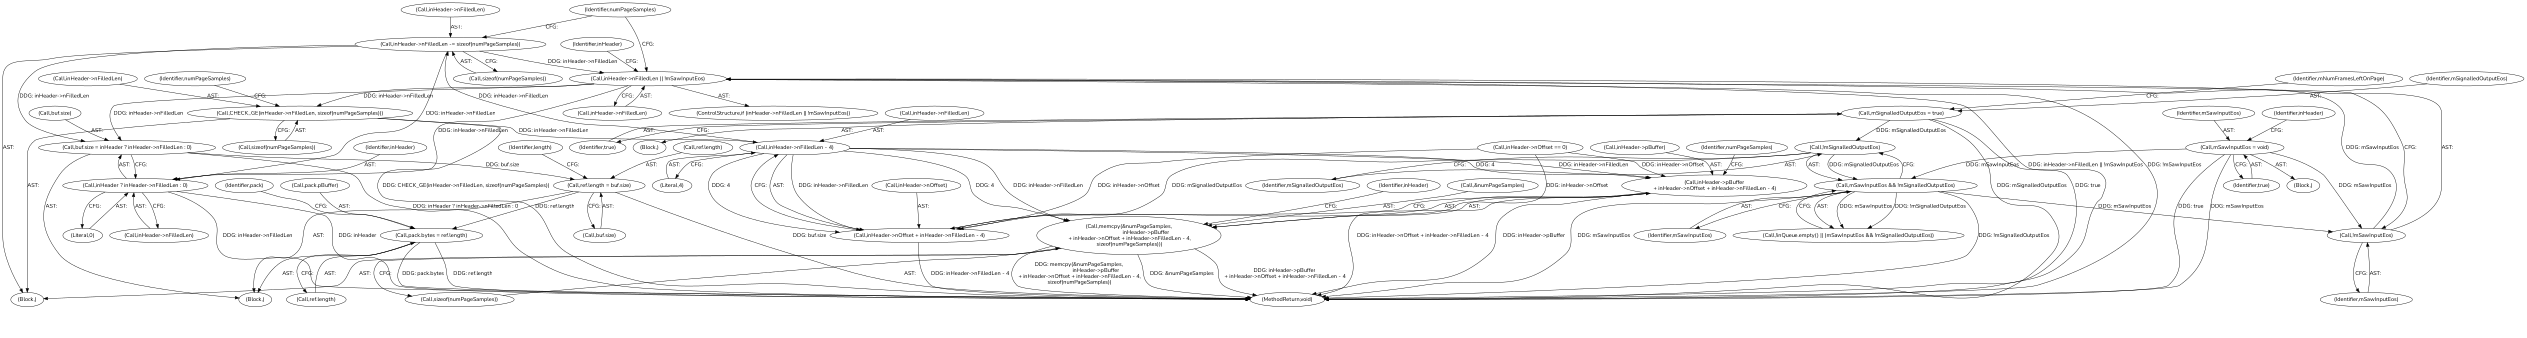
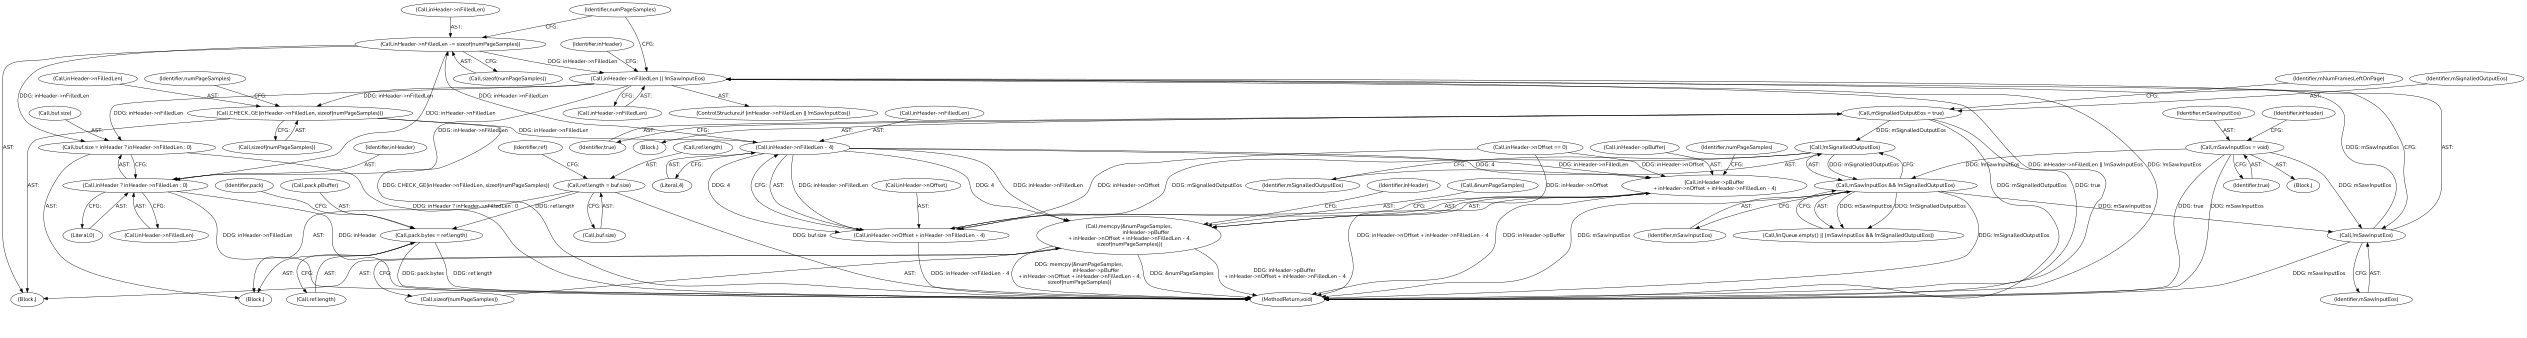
node "(Identifier,length)": label "(Identifier,length)" -> "(Identifier,ref)"
edge "(Call,buf.size = inHeader ? inHeader->nFilledLen : 0)" -> "(Call,ref.length = buf.size)": removed, label "DDG: buf.size"
edge "(Call,mSawInputEos = void)" -> "(Call,mSawInputEos && !mSignalledOutputEos)": label "DDG: mSawInputEos" -> "DDG: !mSawInputEos"
edge "(Call,!mSawInputEos)" -> "(MethodReturn,void)": added, label "DDG: mSawInputEos"
